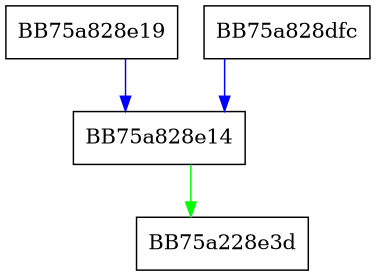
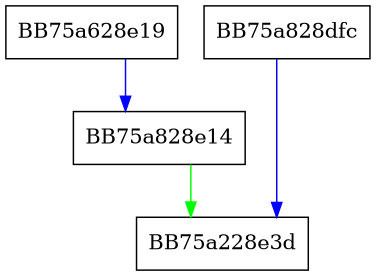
node "BB75a828e19": label "BB75a828e19" -> "BB75a628e19"
edge "BB75a828dfc" -> "BB75a828e14": now "BB75a828dfc" -> "BB75a228e3d"
